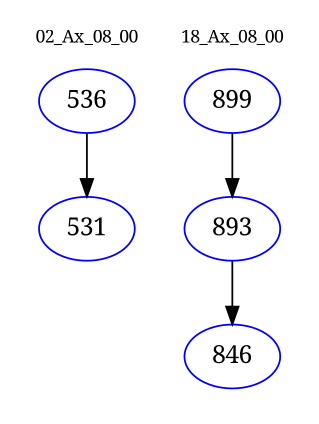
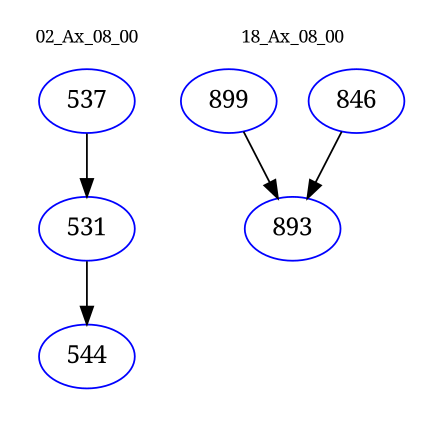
node "536": label "536" -> "537"
edge "893" -> "846": reversed
node "544": added
